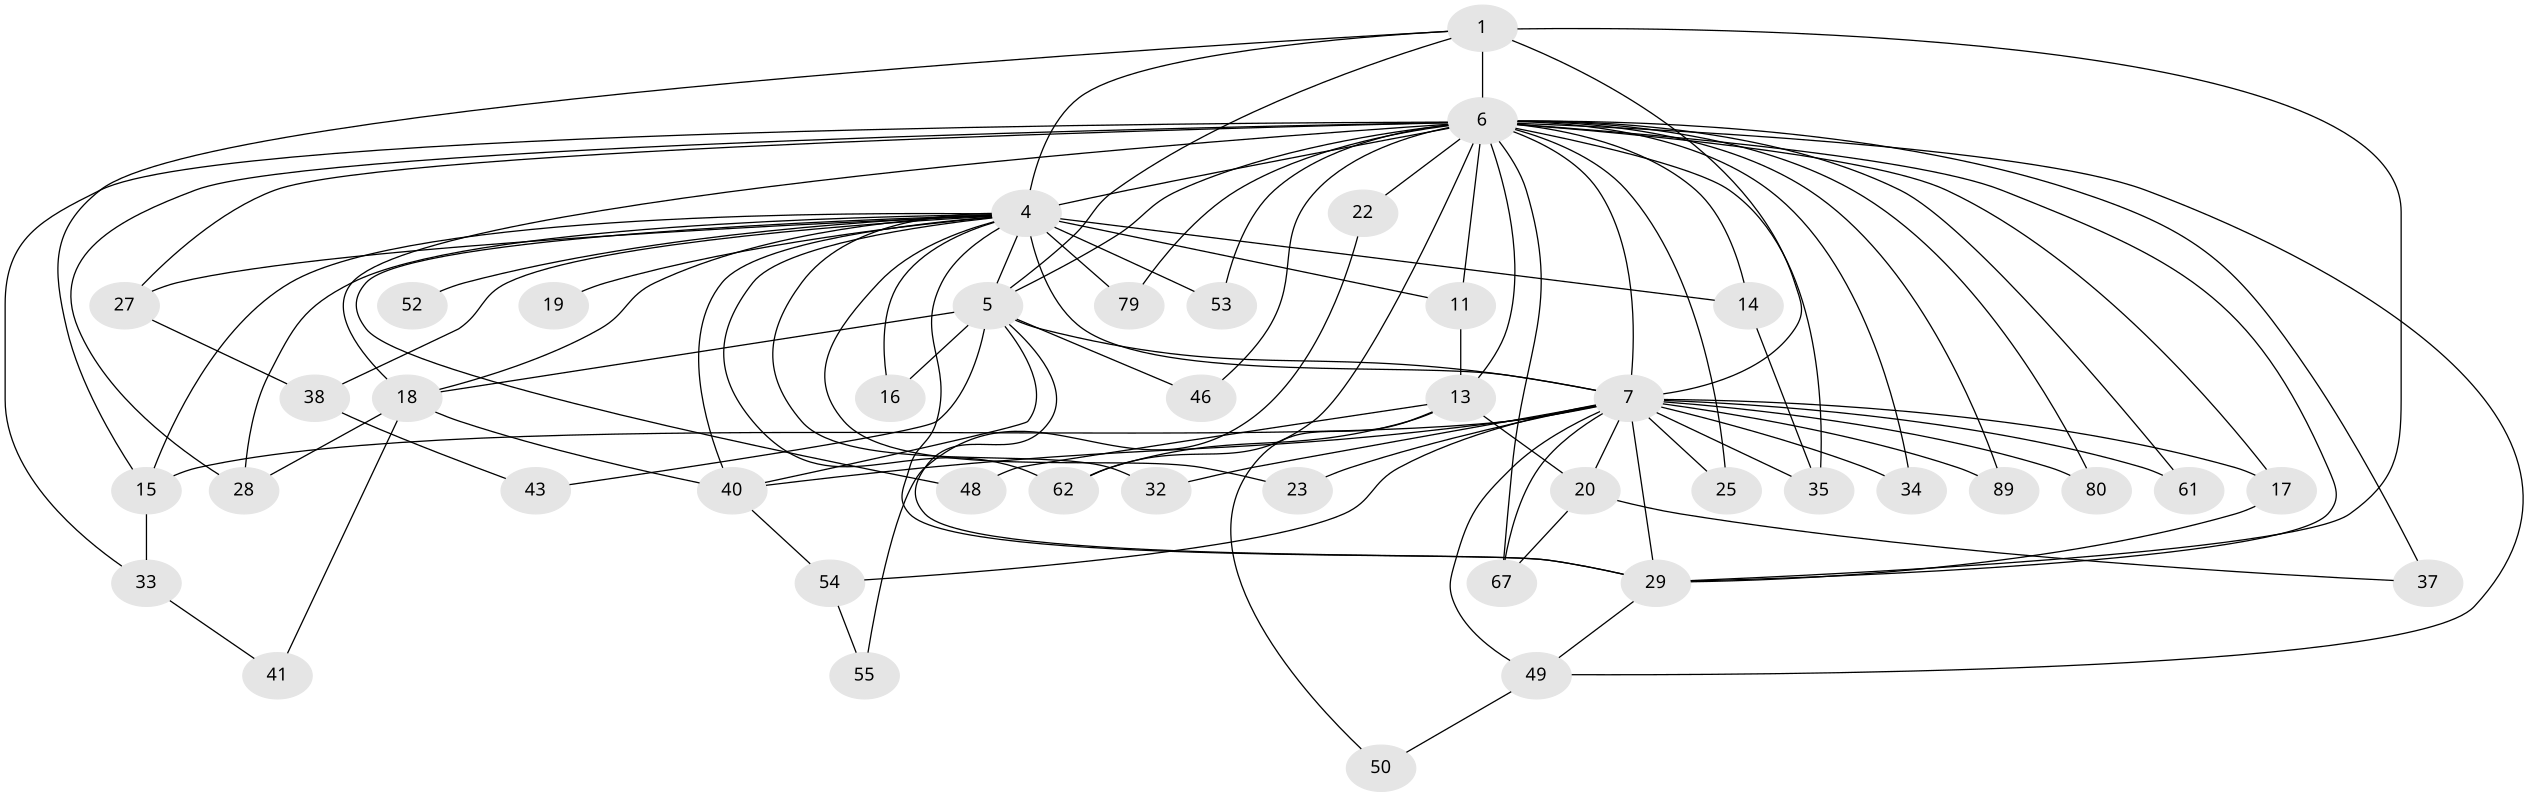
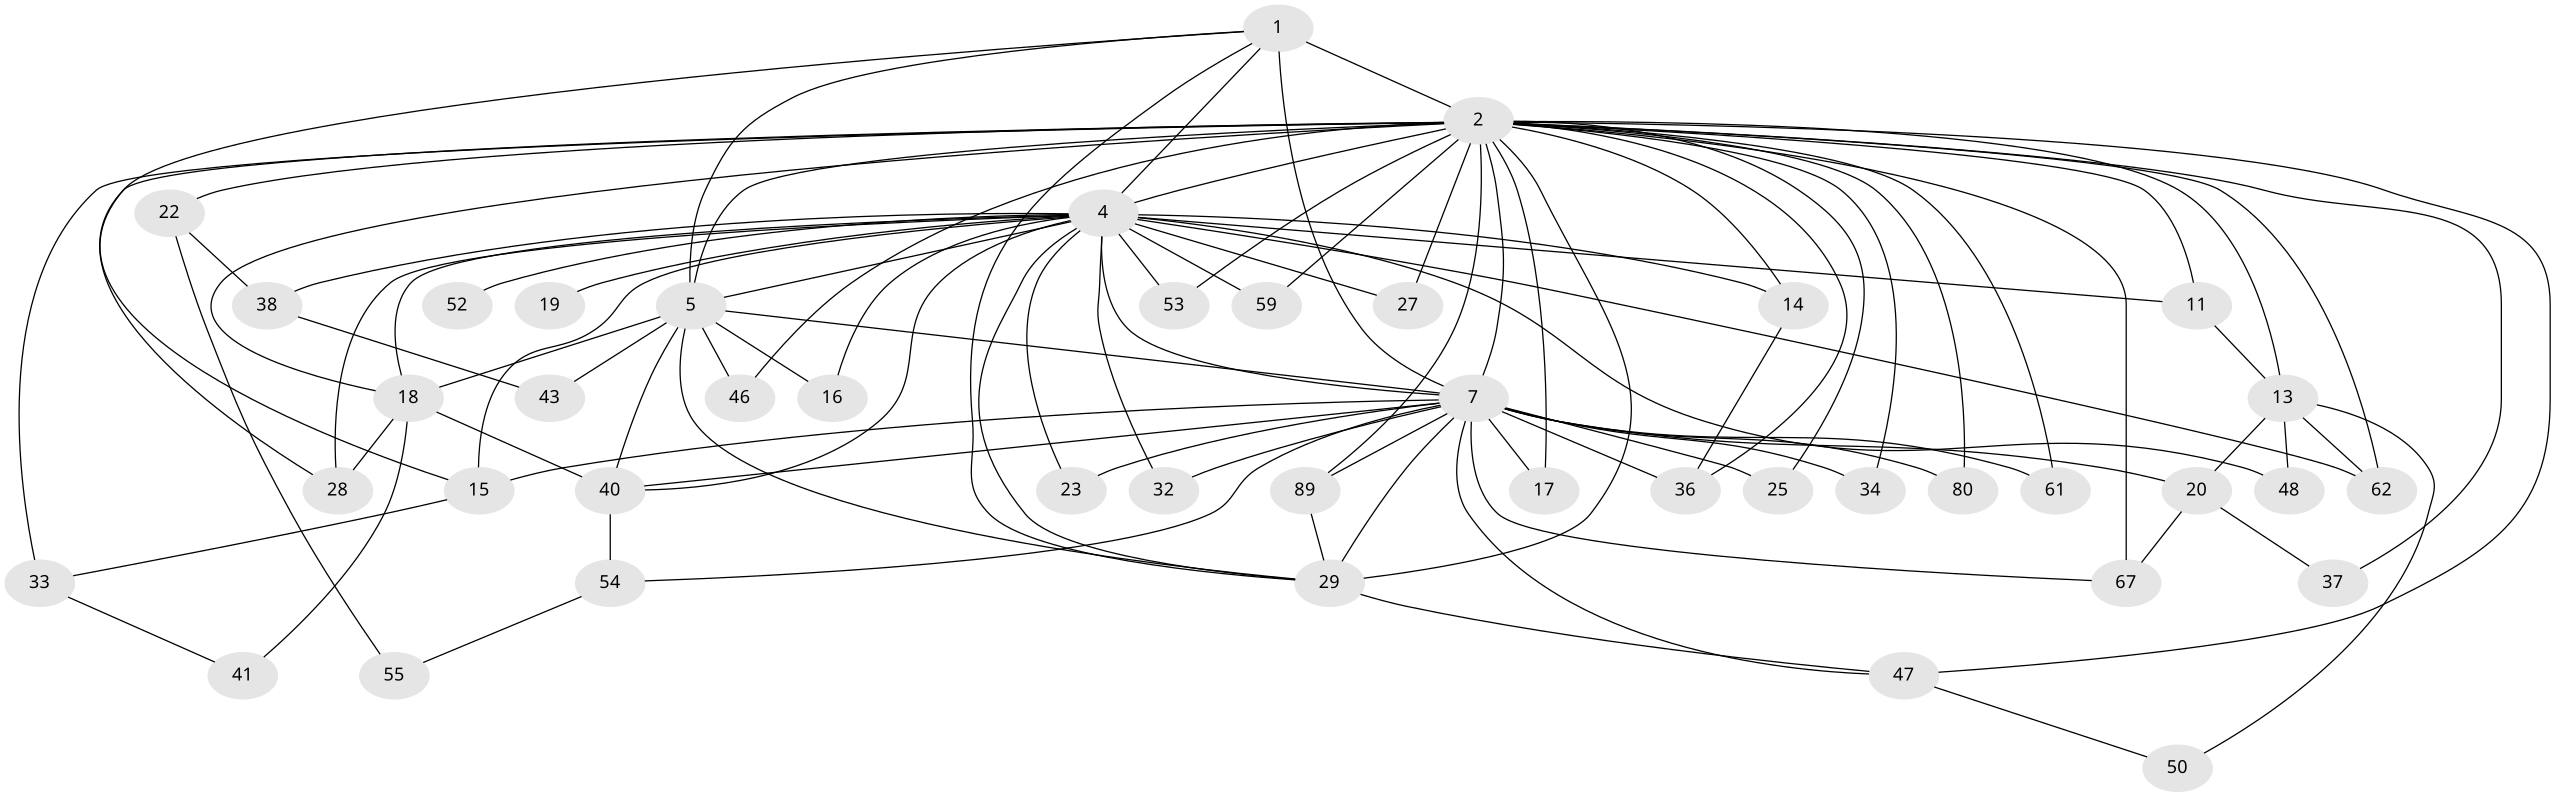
node "6": label "6" -> "2"
node "79": label "79" -> "59"
edge "27" -- "38": now "22" -- "38"
node "35": label "35" -> "36"
edge "17" -- "29": now "89" -- "29"
node "49": label "49" -> "47"
